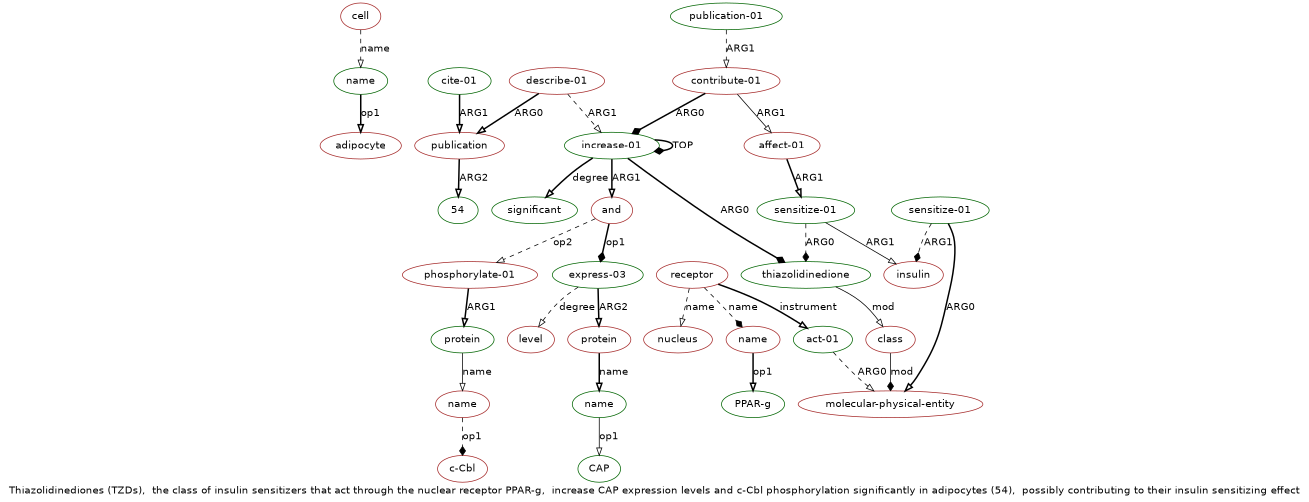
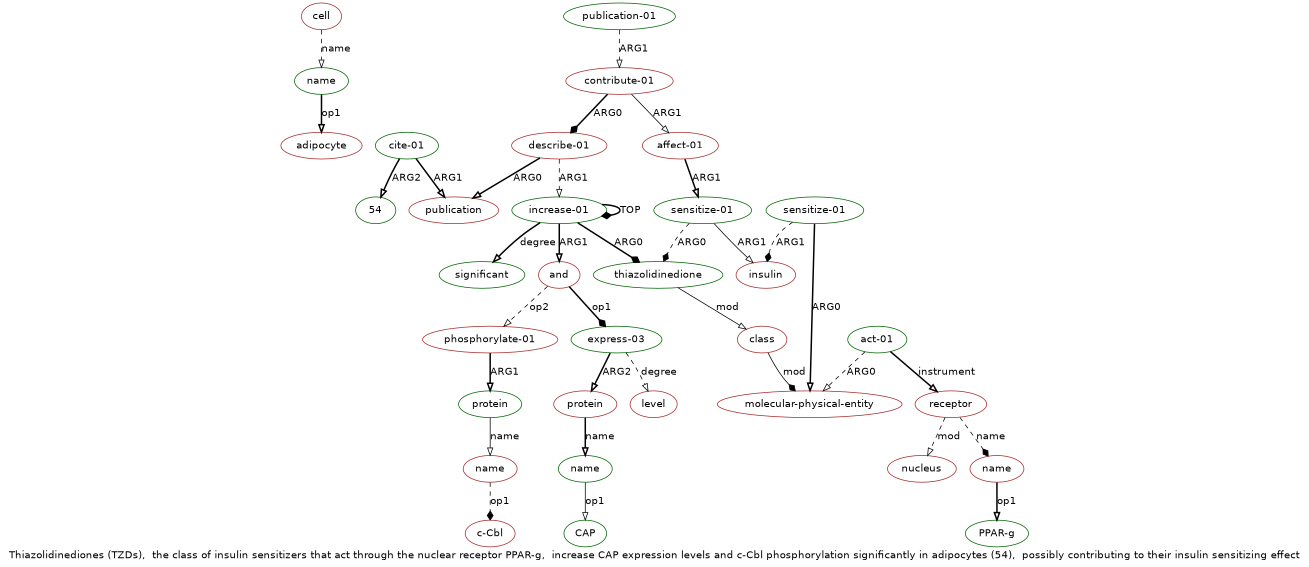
edge "contribute-01" -> "increase-01": now "contribute-01" -> "describe-01"
edge "publication" -> "54": now "cite-01" -> "54"
edge "receptor" -> "act-01": reversed
edge "receptor" -> "nucleus": label "name" -> "mod"
